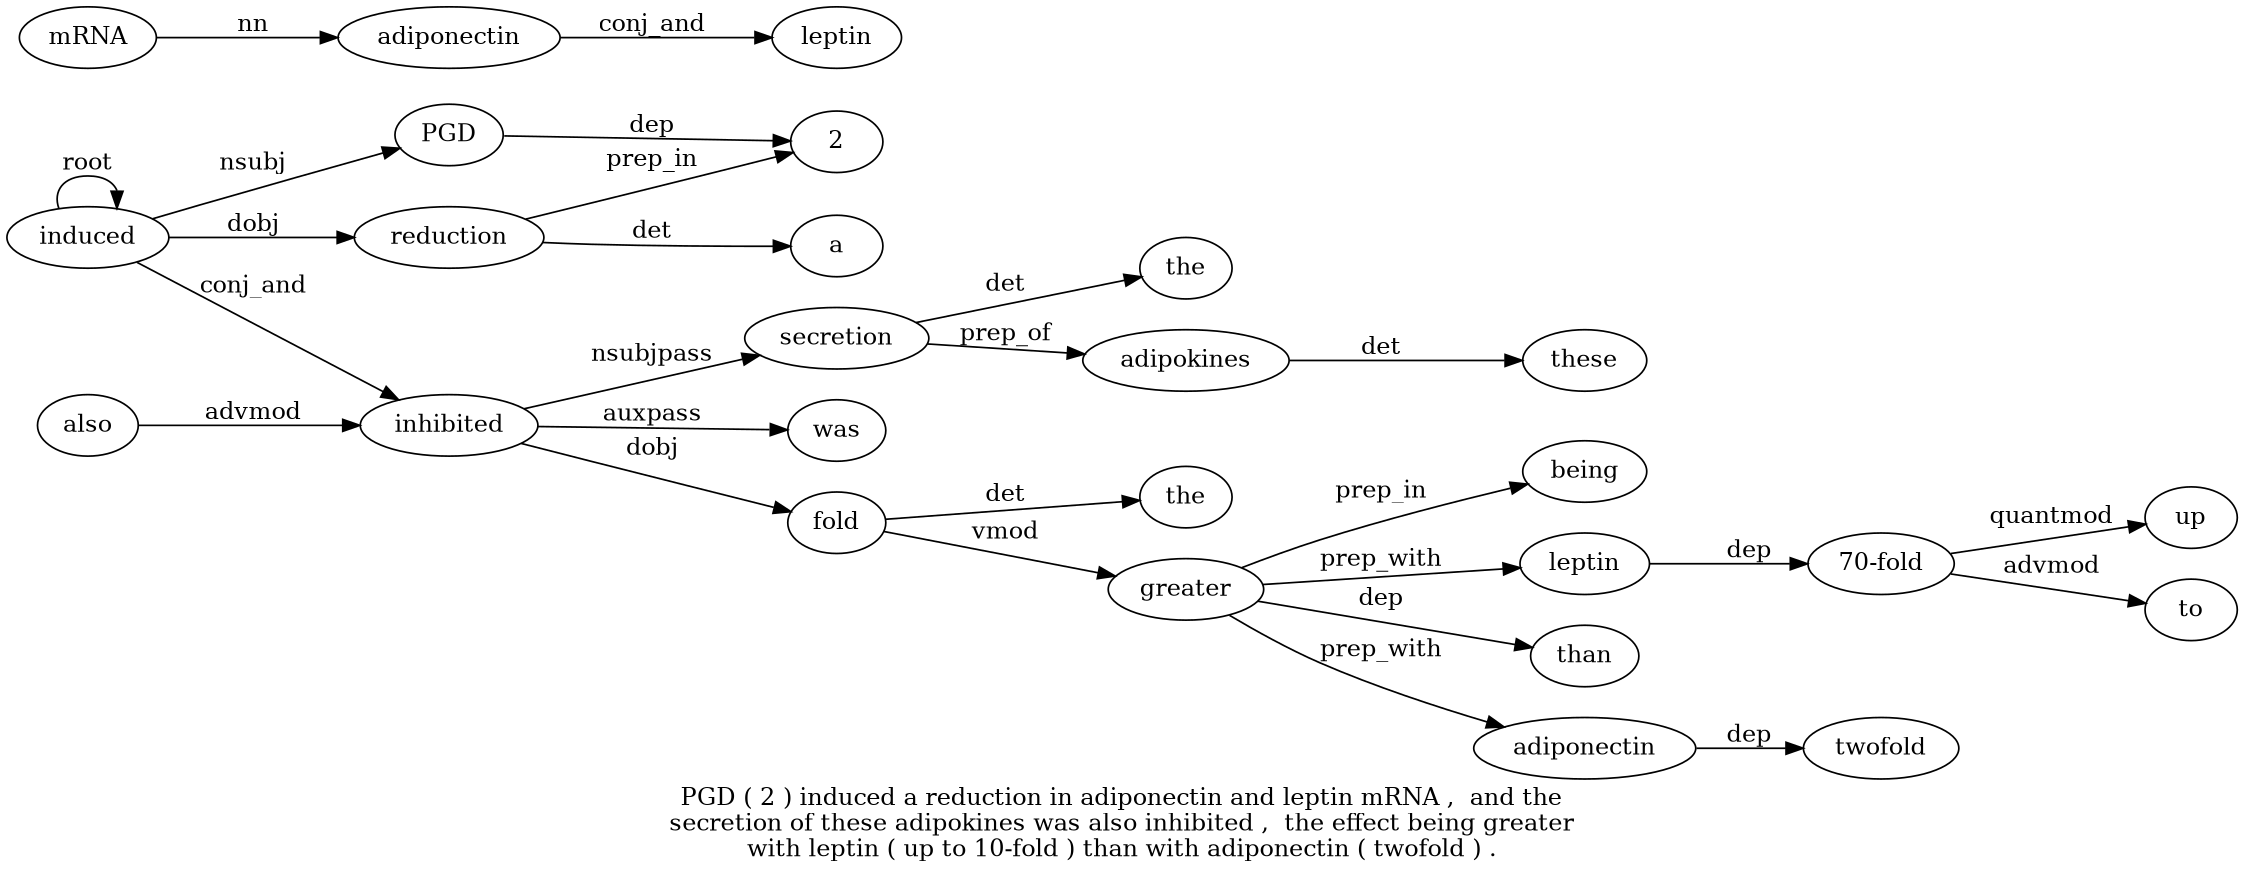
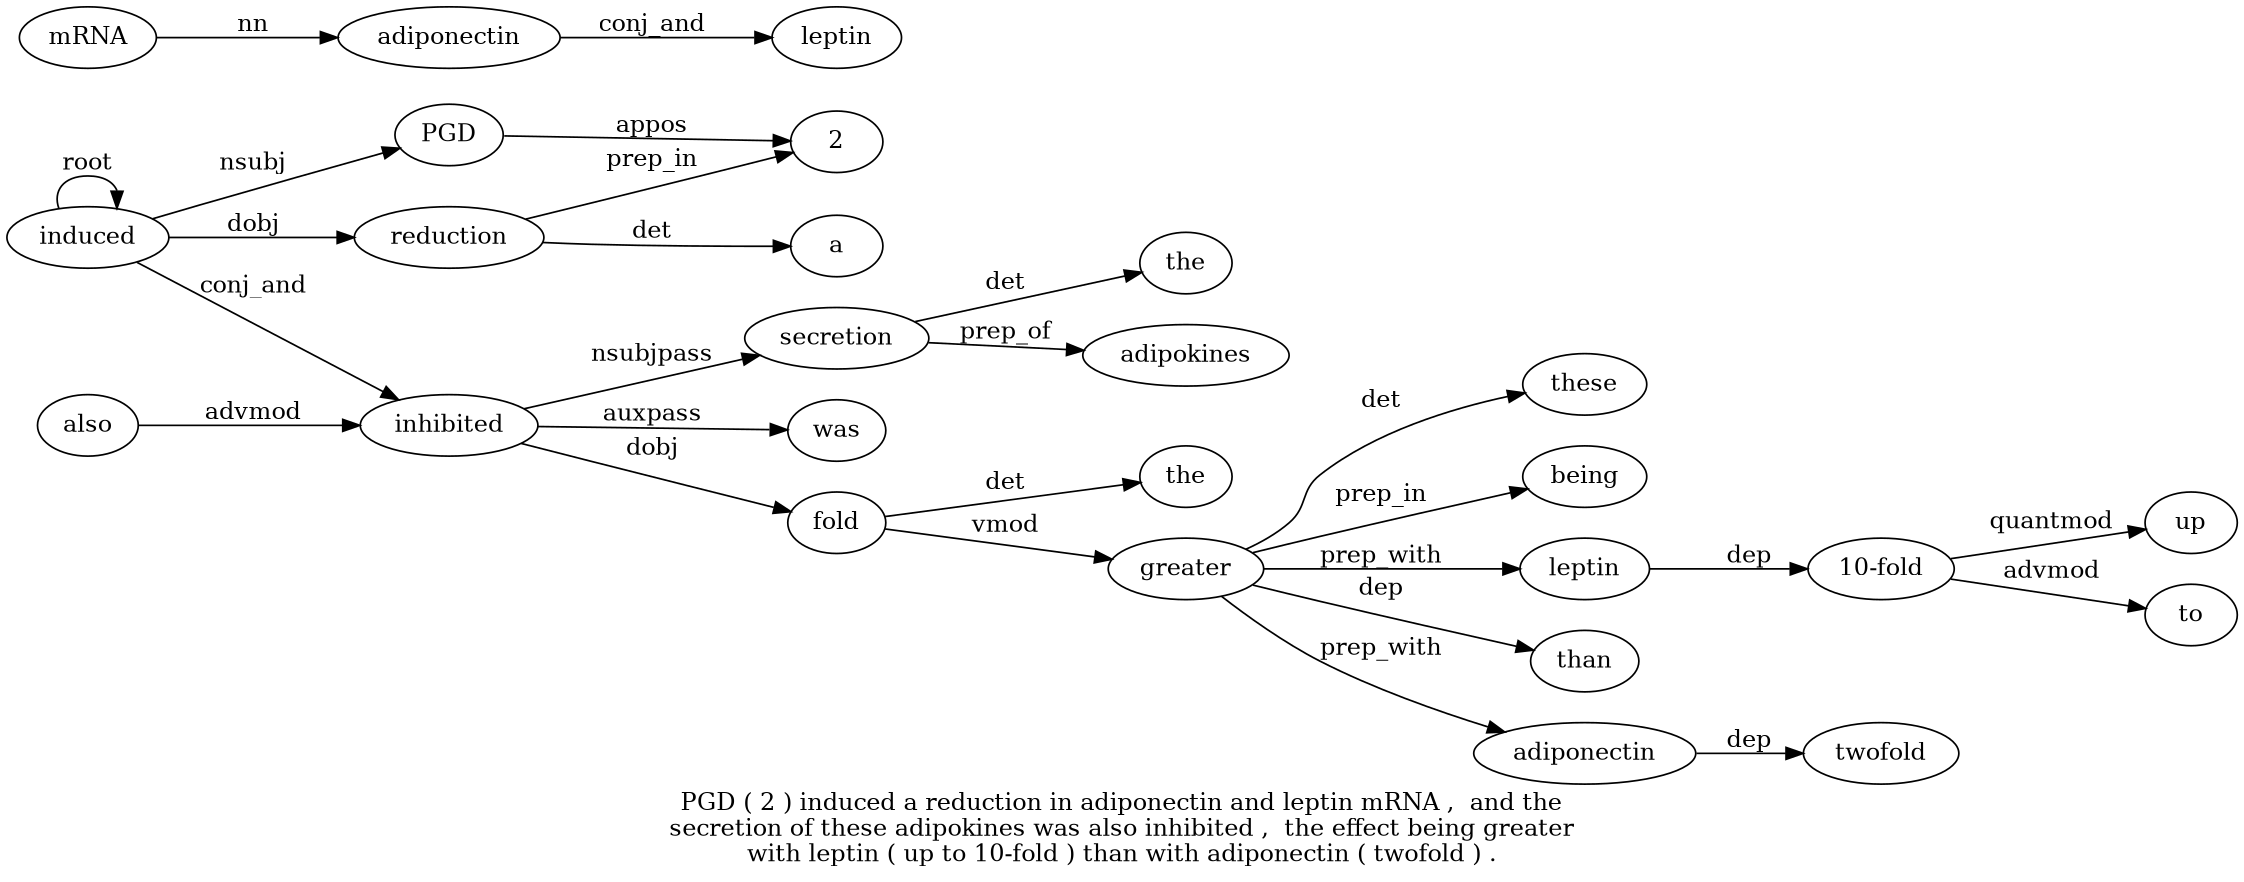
edge "PGD" -> "2": label "dep" -> "appos"
edge "adipokines" -> "these": now "greater" -> "these"
node "70-fold": label "70-fold" -> "10-fold"
